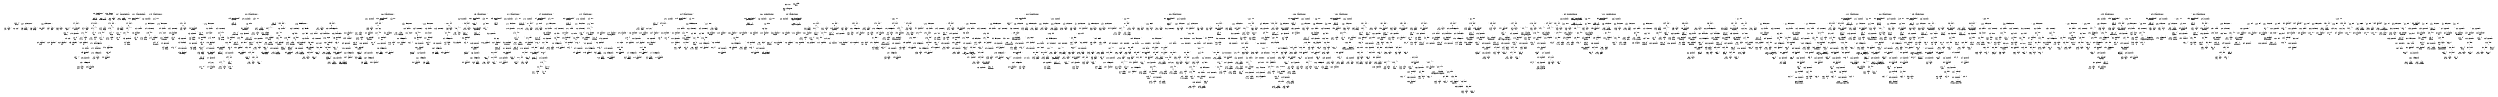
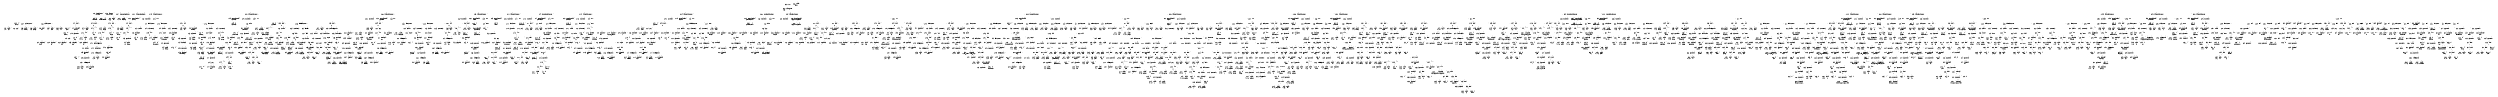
node "222776": text "Variable" -> "Terms"
node "222812": text "Description" -> "ArgumentList"
